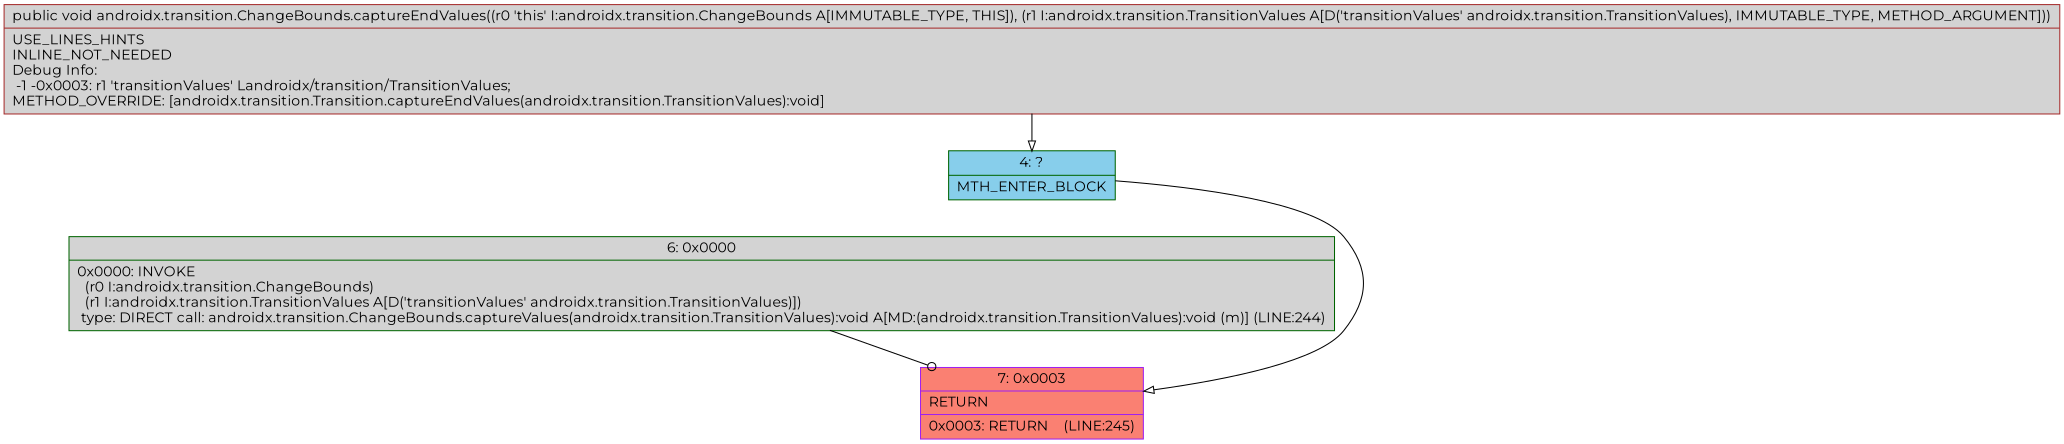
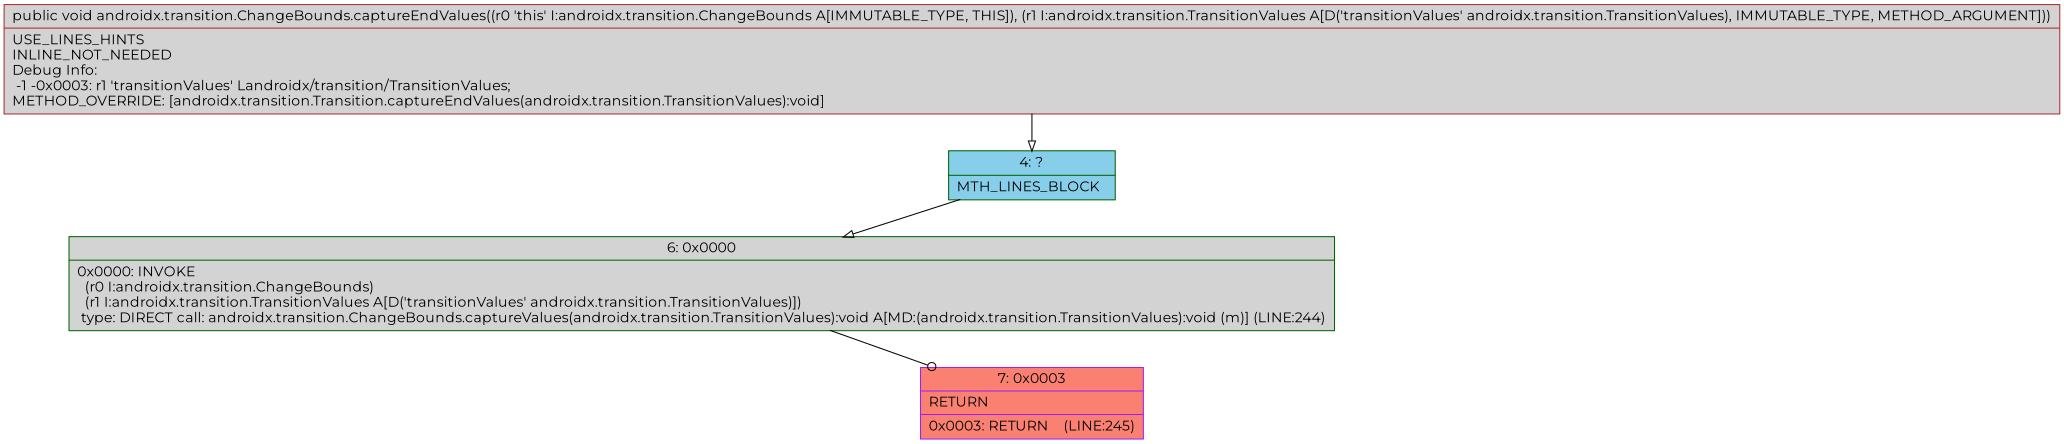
node "4: ?": text "MTH_ENTER_BLOCK" -> "MTH_LINES_BLOCK"
edge "4: ?" -> "7: 0x0003": now "4: ?" -> "6: 0x0000"
